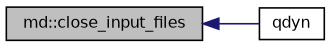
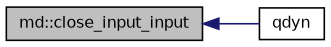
node "md::close_input_files": label "md::close_input_files" -> "md::close_input_input"
